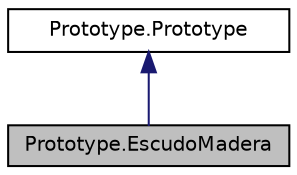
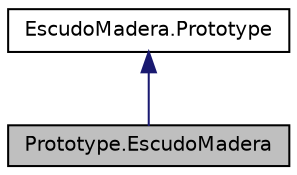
node "Prototype.Prototype": label "Prototype.Prototype" -> "EscudoMadera.Prototype"
